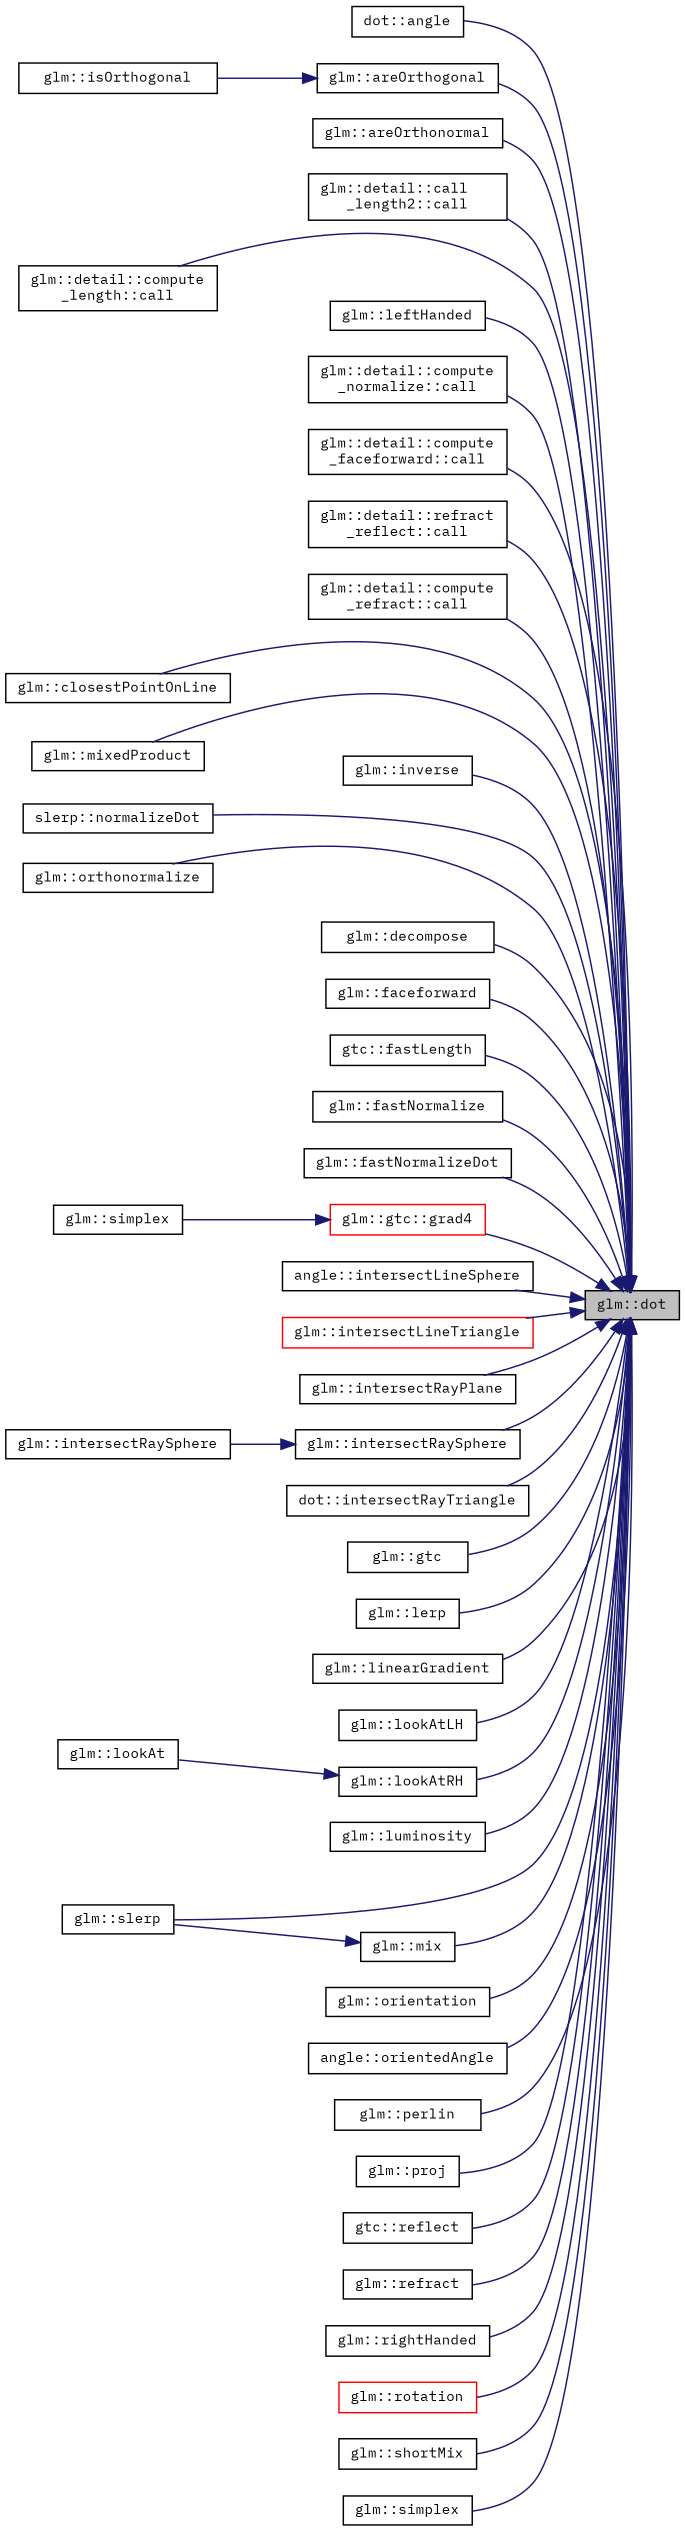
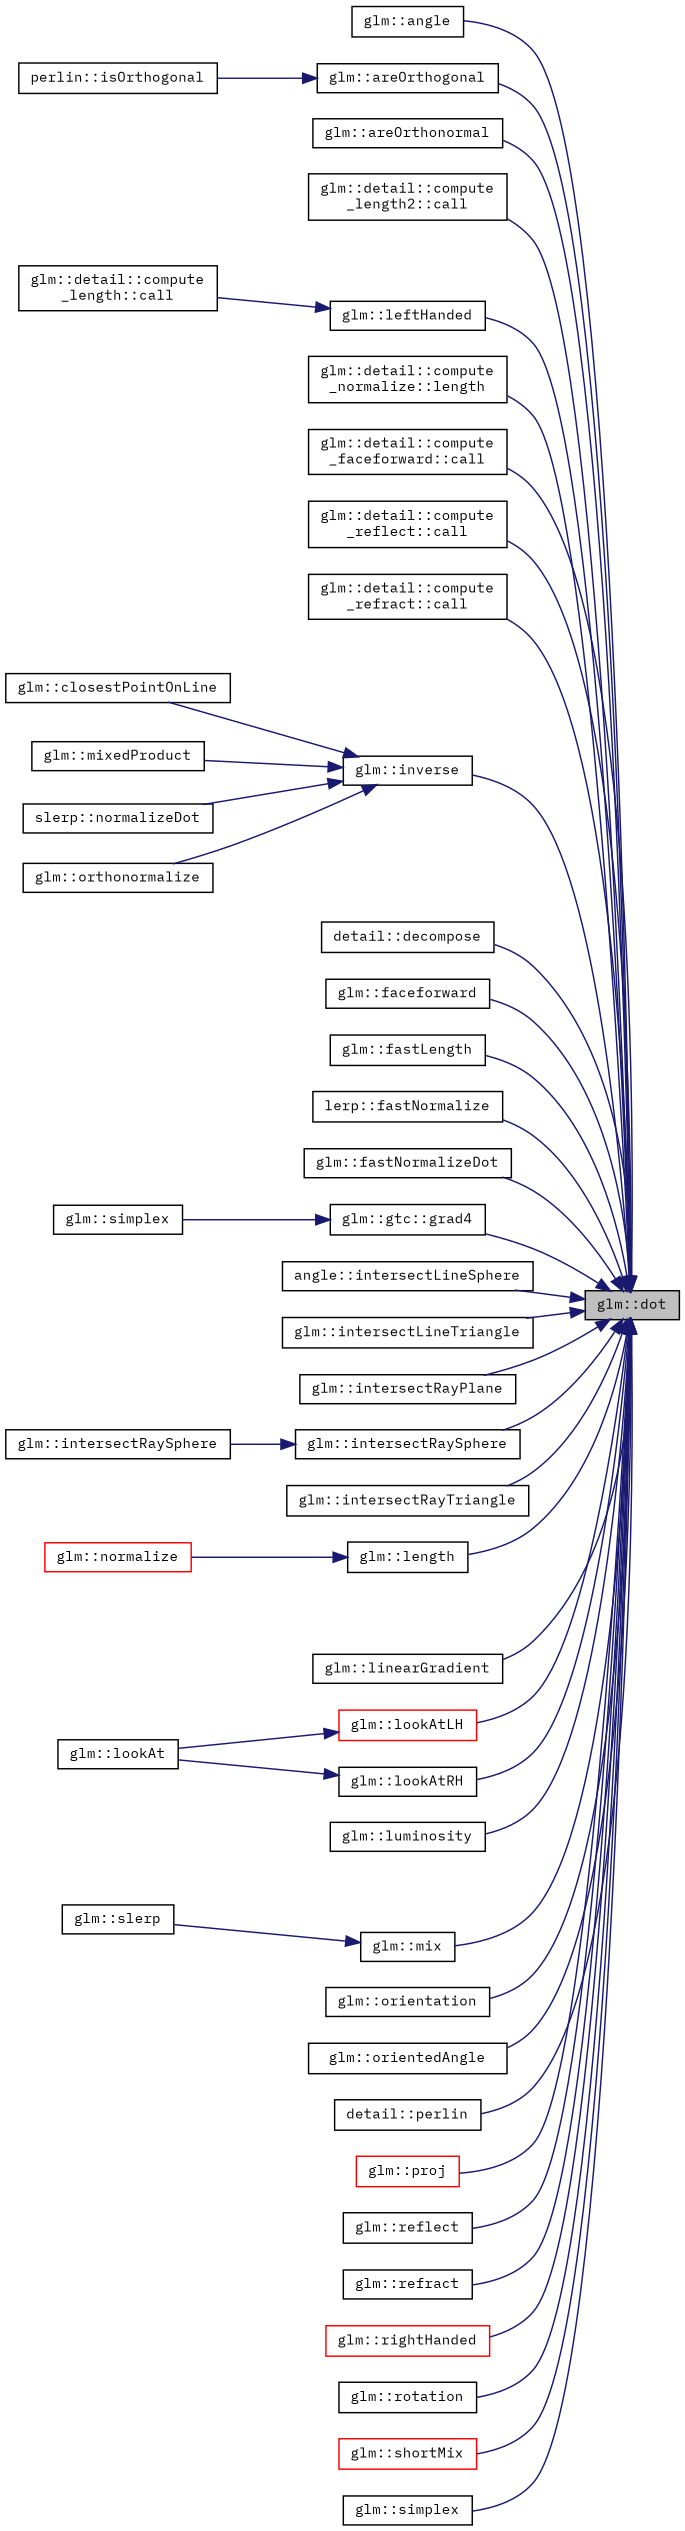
node "dot::angle": label "dot::angle" -> "glm::angle"
node "glm::isOrthogonal": label "glm::isOrthogonal" -> "perlin::isOrthogonal"
node "glm::detail::call _length2::call": label "glm::detail::call _length2::call" -> "glm::detail::compute _length2::call"
edge "glm::detail::compute _length::call" -> "glm::dot": now "glm::detail::compute _length::call" -> "glm::leftHanded"
node "glm::detail::compute _normalize::call": label "glm::detail::compute _normalize::call" -> "glm::detail::compute _normalize::length"
node "glm::detail::refract _reflect::call": label "glm::detail::refract _reflect::call" -> "glm::detail::compute _reflect::call"
edge "glm::closestPointOnLine" -> "glm::dot": now "glm::closestPointOnLine" -> "glm::inverse"
edge "glm::mixedProduct" -> "glm::dot": now "glm::mixedProduct" -> "glm::inverse"
edge "slerp::normalizeDot" -> "glm::dot": now "slerp::normalizeDot" -> "glm::inverse"
edge "glm::orthonormalize" -> "glm::dot": now "glm::orthonormalize" -> "glm::inverse"
node "glm::decompose": label "glm::decompose" -> "detail::decompose"
node "gtc::fastLength": label "gtc::fastLength" -> "glm::fastLength"
node "glm::fastNormalize": label "glm::fastNormalize" -> "lerp::fastNormalize"
node "glm::gtc::grad4": color red -> black
node "glm::intersectLineTriangle": color red -> black
node "dot::intersectRayTriangle": label "dot::intersectRayTriangle" -> "glm::intersectRayTriangle"
node "glm::normalize": added
node "glm::gtc": label "glm::gtc" -> "glm::length"
node "glm::lerp": removed
node "glm::lookAtLH": color black -> red
edge "glm::lookAt" -> "glm::lookAtLH": added
edge "glm::slerp" -> "glm::dot": removed
node "angle::orientedAngle": label "angle::orientedAngle" -> "glm::orientedAngle"
node "glm::perlin": label "glm::perlin" -> "detail::perlin"
node "glm::proj": color black -> red
node "gtc::reflect": label "gtc::reflect" -> "glm::reflect"
node "glm::rightHanded": color black -> red
node "glm::rotation": color red -> black
node "glm::shortMix": color black -> red
